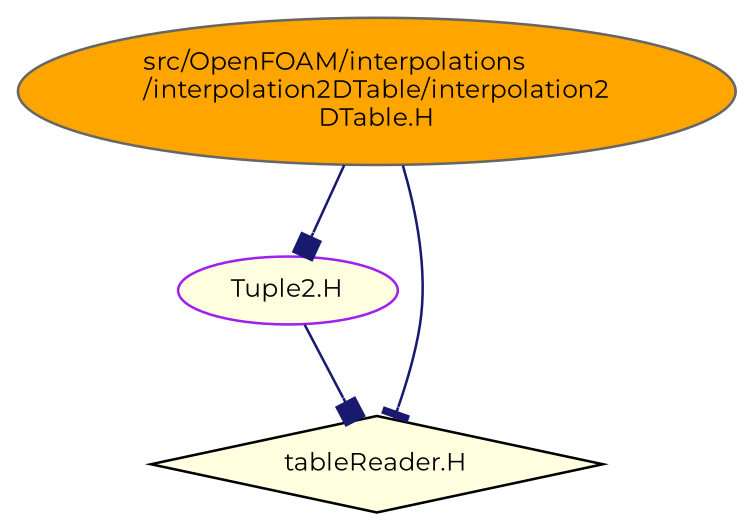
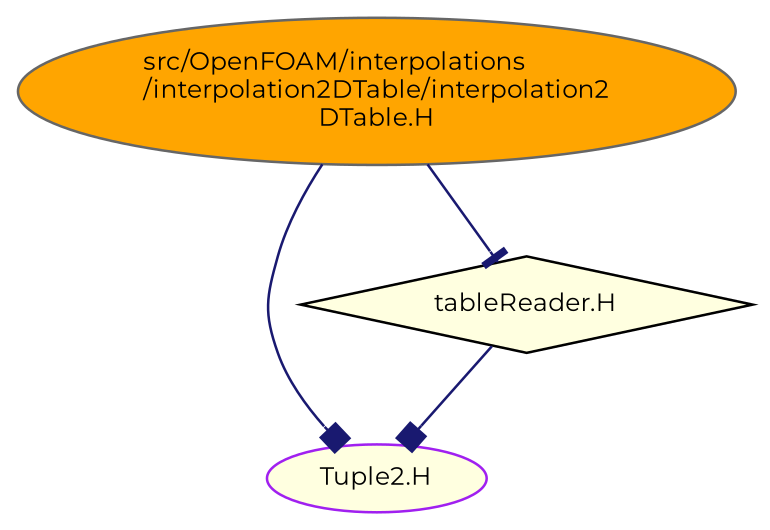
edge "Tuple2.H" -> "tableReader.H": reversed
